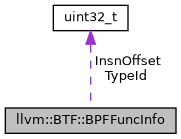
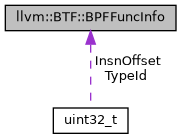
edge "llvm::BTF::BPFFuncInfo" -> "uint32_t": reversed
